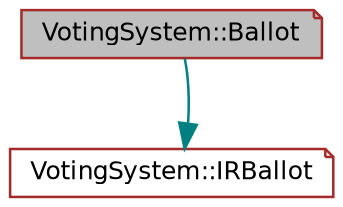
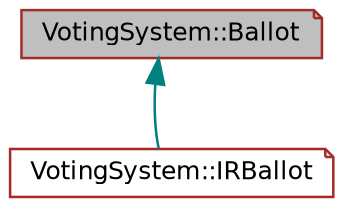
edge "VotingSystem::Ballot" -> "VotingSystem::IRBallot": reversed
